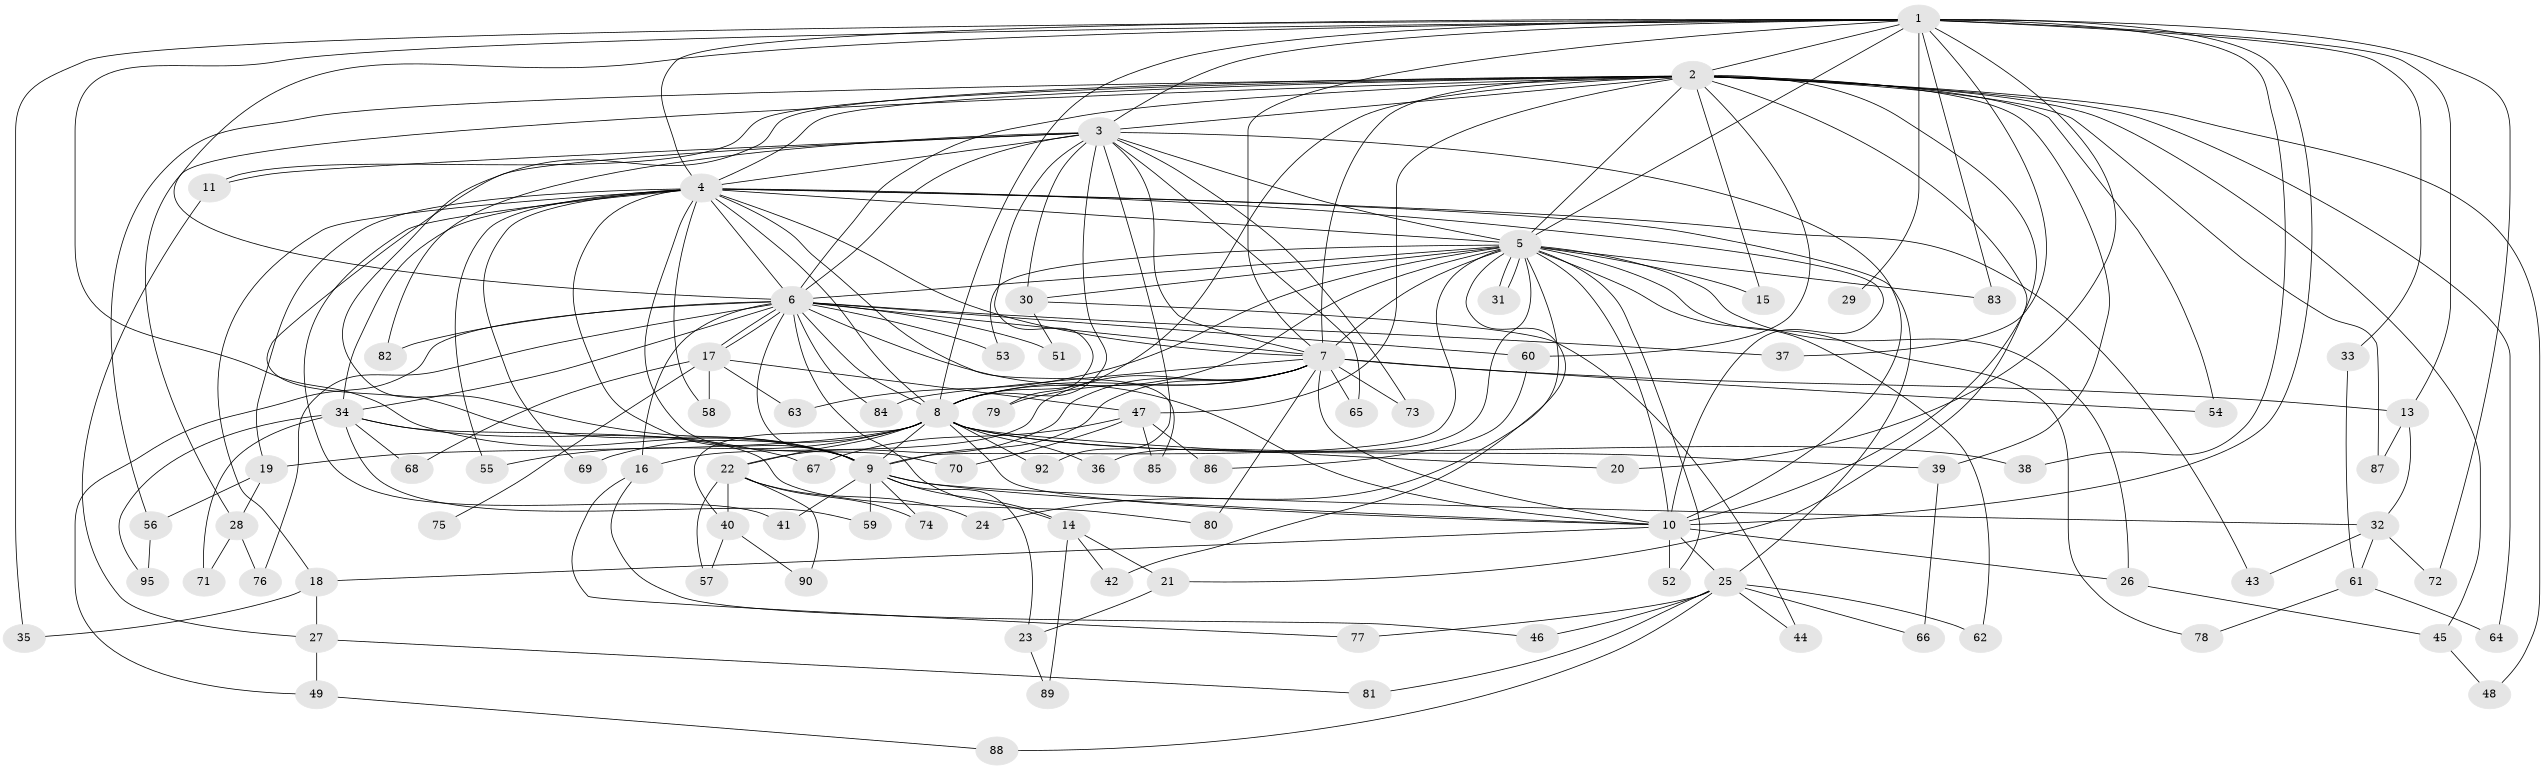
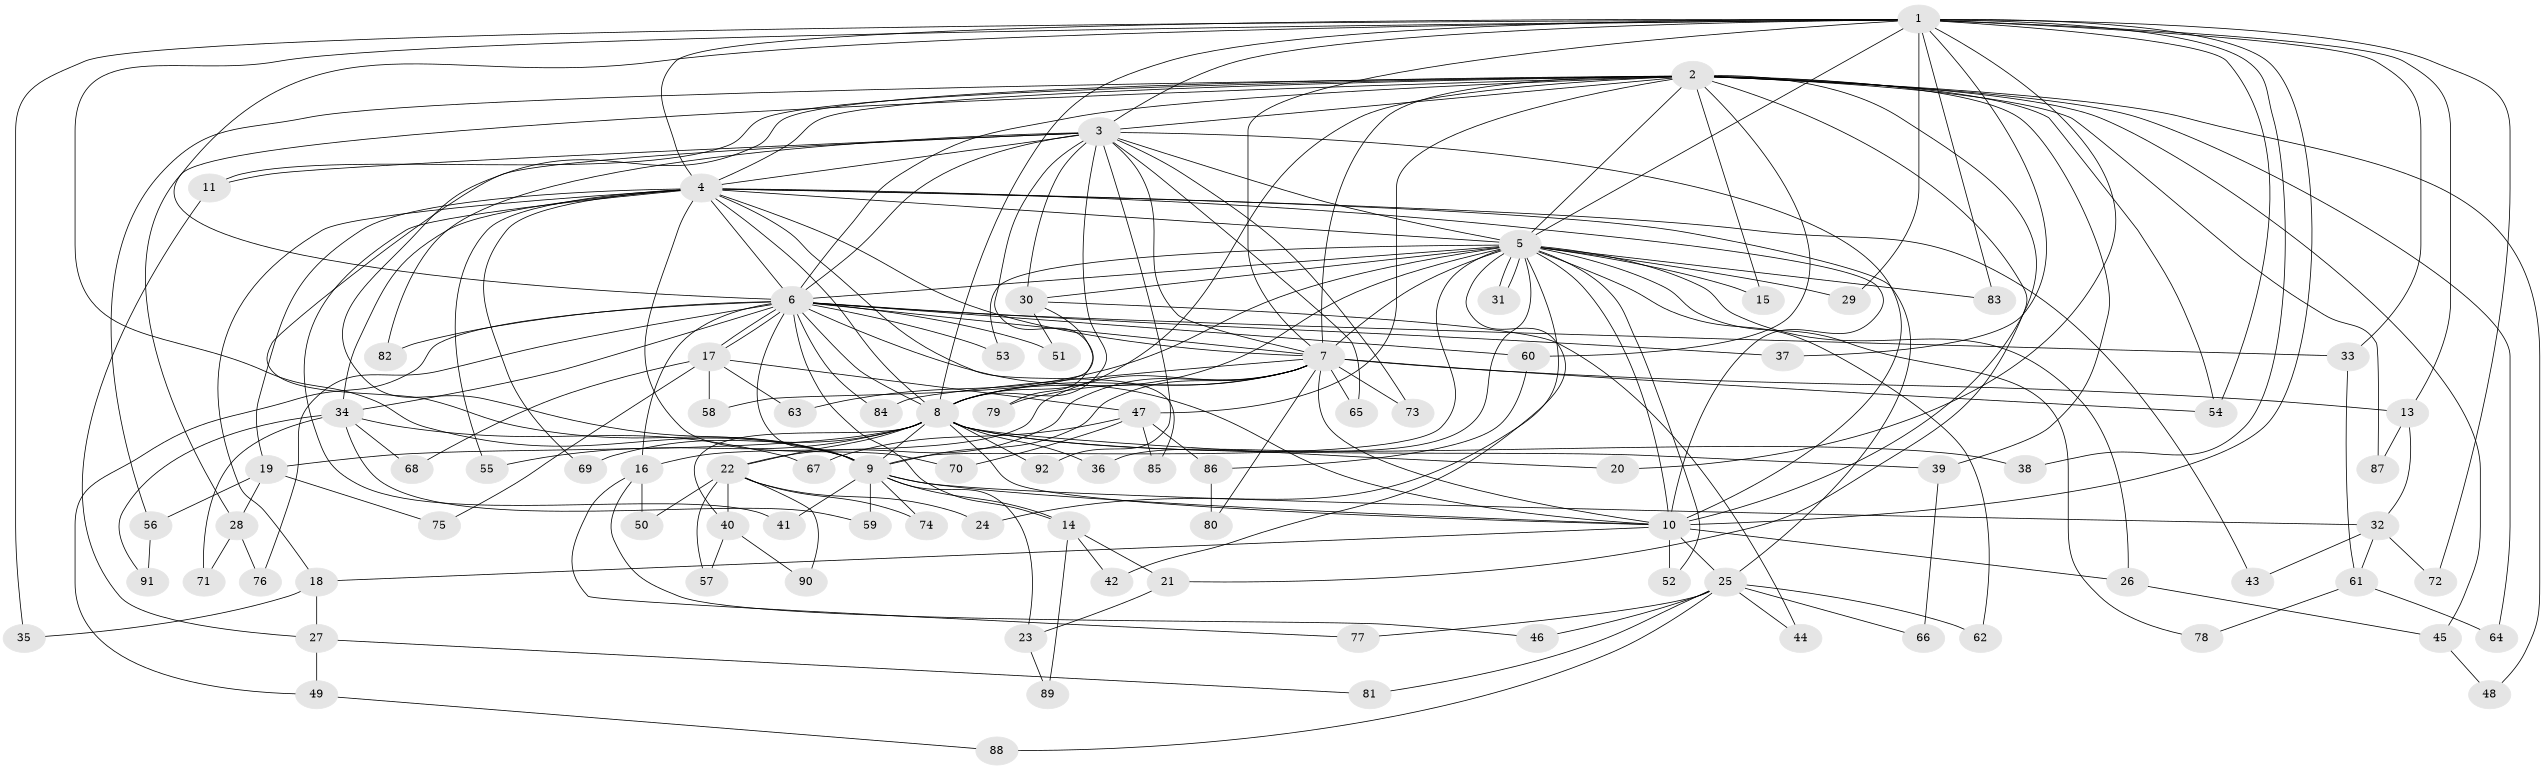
edge "1" -- "2": now "1" -- "54"
edge "5" -- "29": added
edge "4" -- "58": now "30" -- "58"
edge "6" -- "33": added
edge "4" -- "9": removed
edge "34" -- "80": now "86" -- "80"
edge "19" -- "75": added
node "50": added
node "95": label "95" -> "91"
